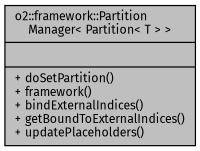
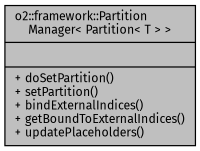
node "o2::framework::Partition": text "+ framework()" -> "+ setPartition()"
